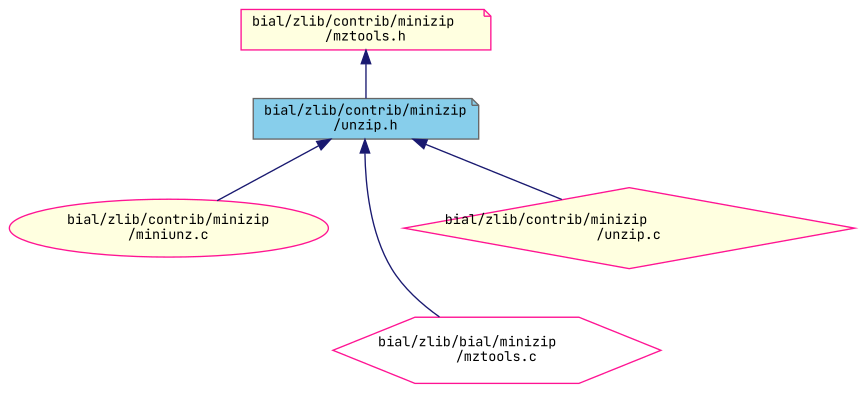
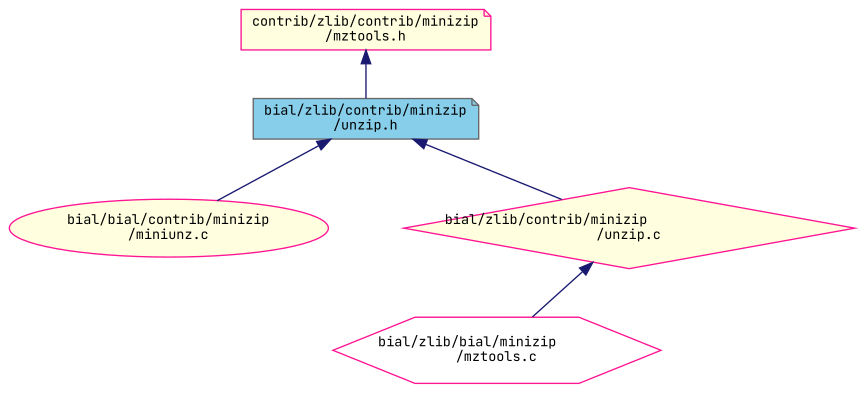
node "bial/zlib/contrib/minizip /mztools.h": label "bial/zlib/contrib/minizip /mztools.h" -> "contrib/zlib/contrib/minizip /mztools.h"
node "bial/zlib/contrib/minizip /miniunz.c": label "bial/zlib/contrib/minizip /miniunz.c" -> "bial/bial/contrib/minizip /miniunz.c"
edge "bial/zlib/bial/minizip /mztools.c" -> "bial/zlib/contrib/minizip /unzip.h": now "bial/zlib/bial/minizip /mztools.c" -> "bial/zlib/contrib/minizip /unzip.c"
